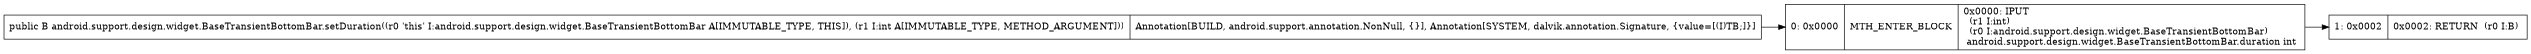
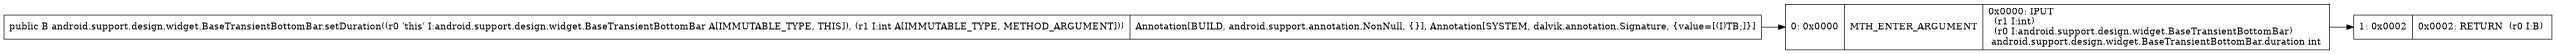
node "0: 0x0000": text "MTH_ENTER_BLOCK" -> "MTH_ENTER_ARGUMENT"
